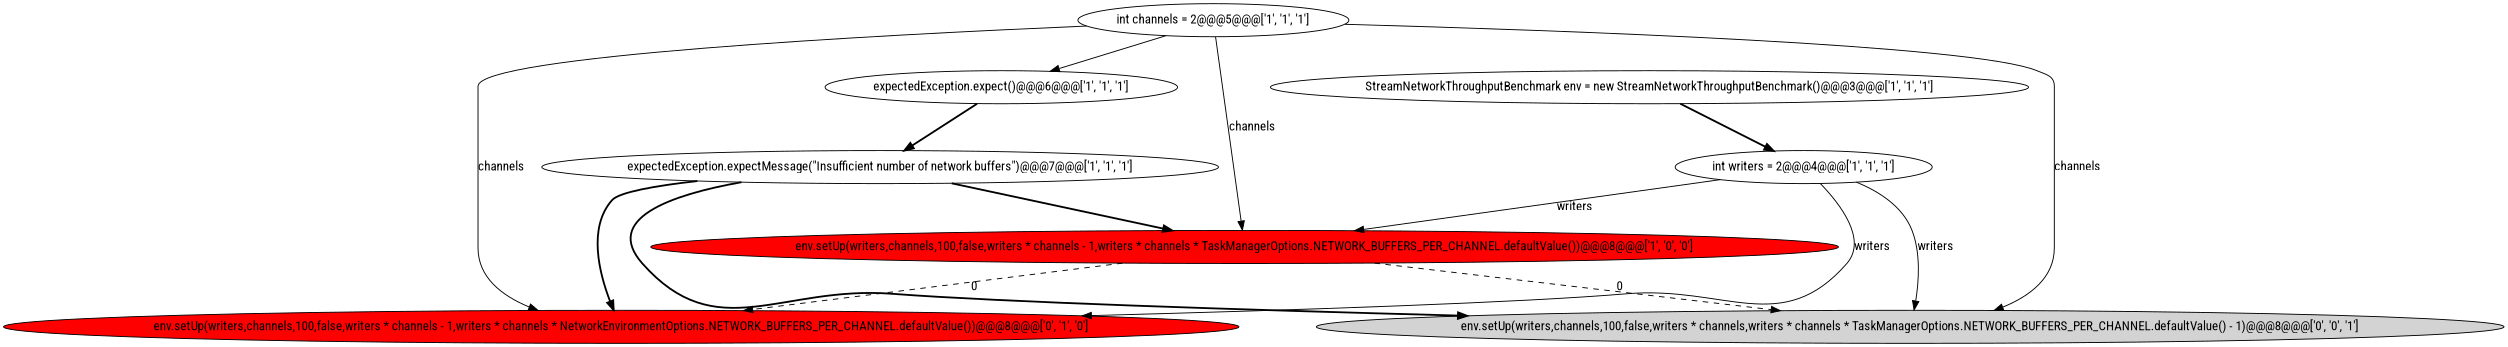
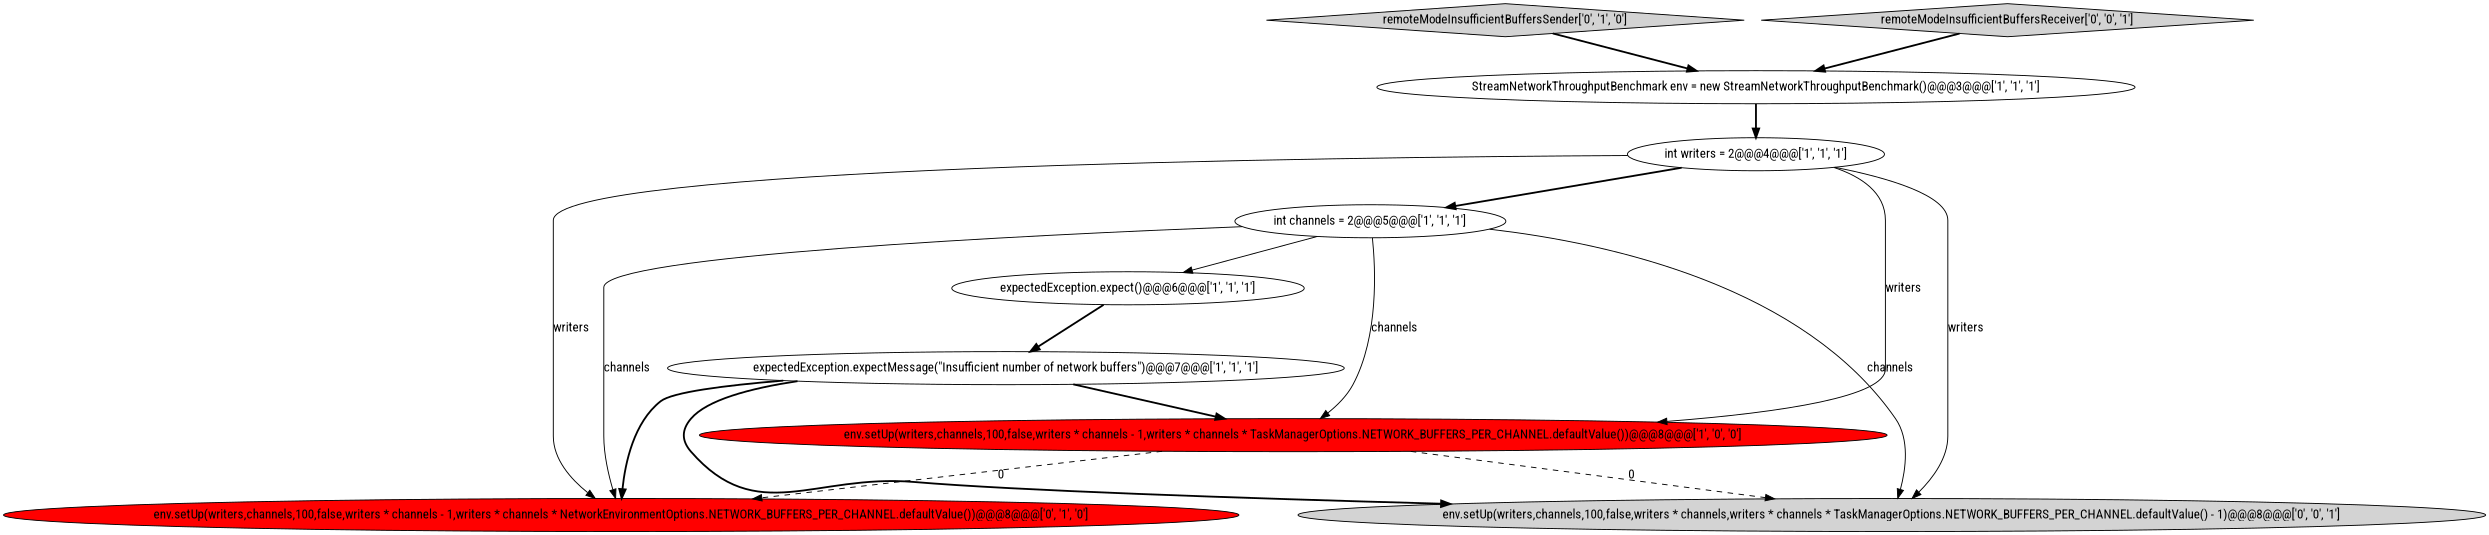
node "remoteModeInsufficientBuffersSender['0', '1', '0']": added
node "remoteModeInsufficientBuffersReceiver['0', '0', '1']": added
edge "int writers = 2@@@4@@@['1', '1', '1']" -> "int channels = 2@@@5@@@['1', '1', '1']": added
